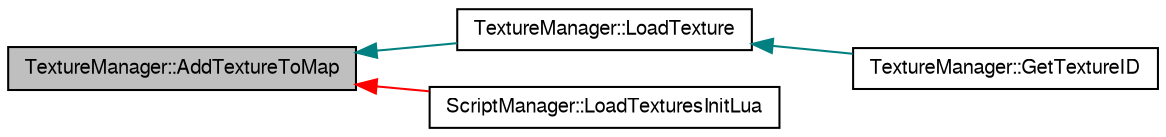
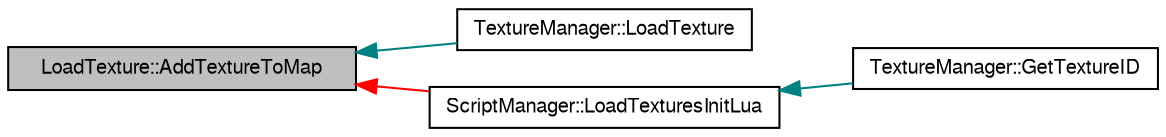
edge "TextureManager::GetTextureID" -> "TextureManager::LoadTexture": now "TextureManager::GetTextureID" -> "ScriptManager::LoadTexturesInitLua"
node "TextureManager::AddTextureToMap": label "TextureManager::AddTextureToMap" -> "LoadTexture::AddTextureToMap"
